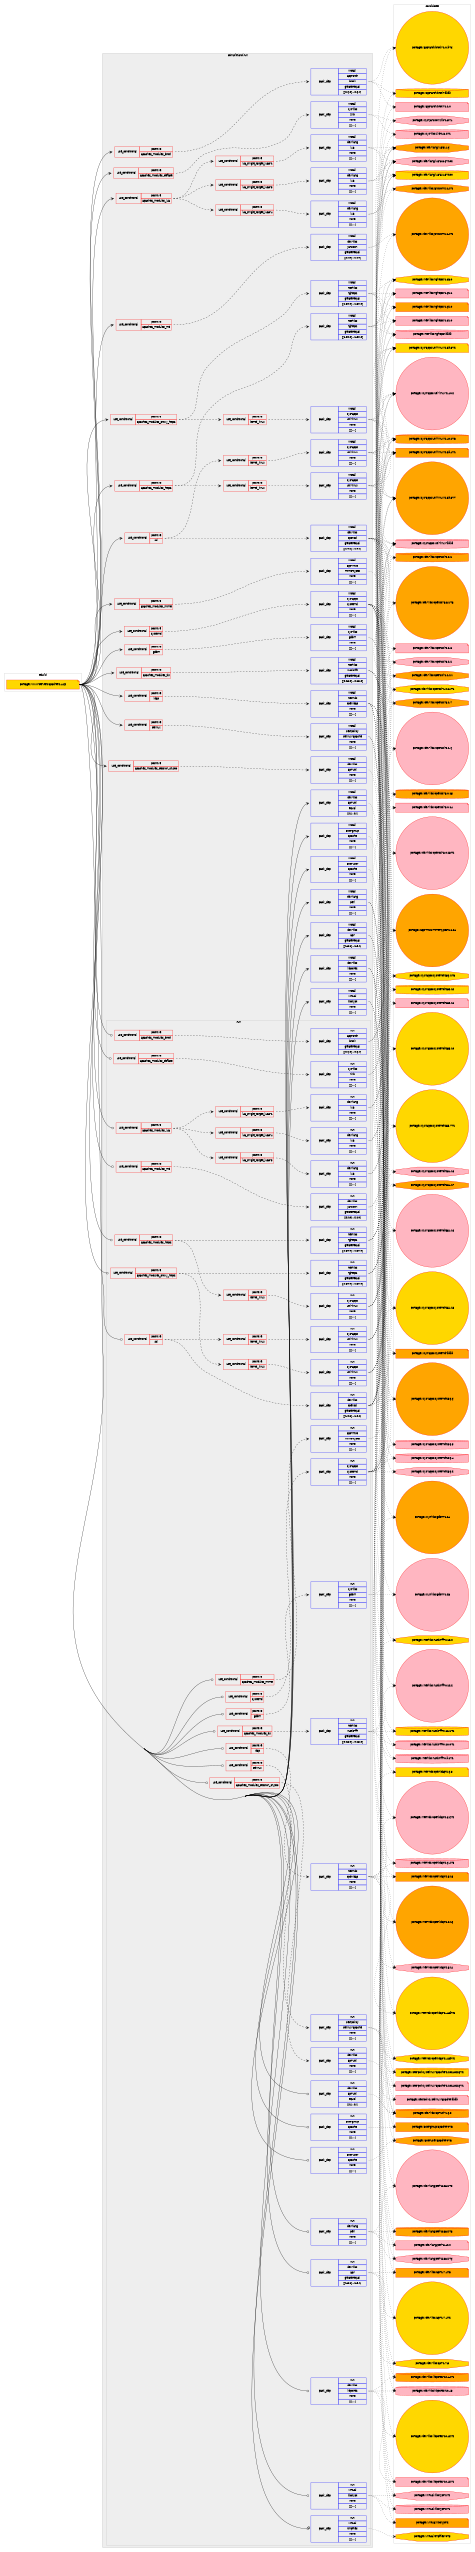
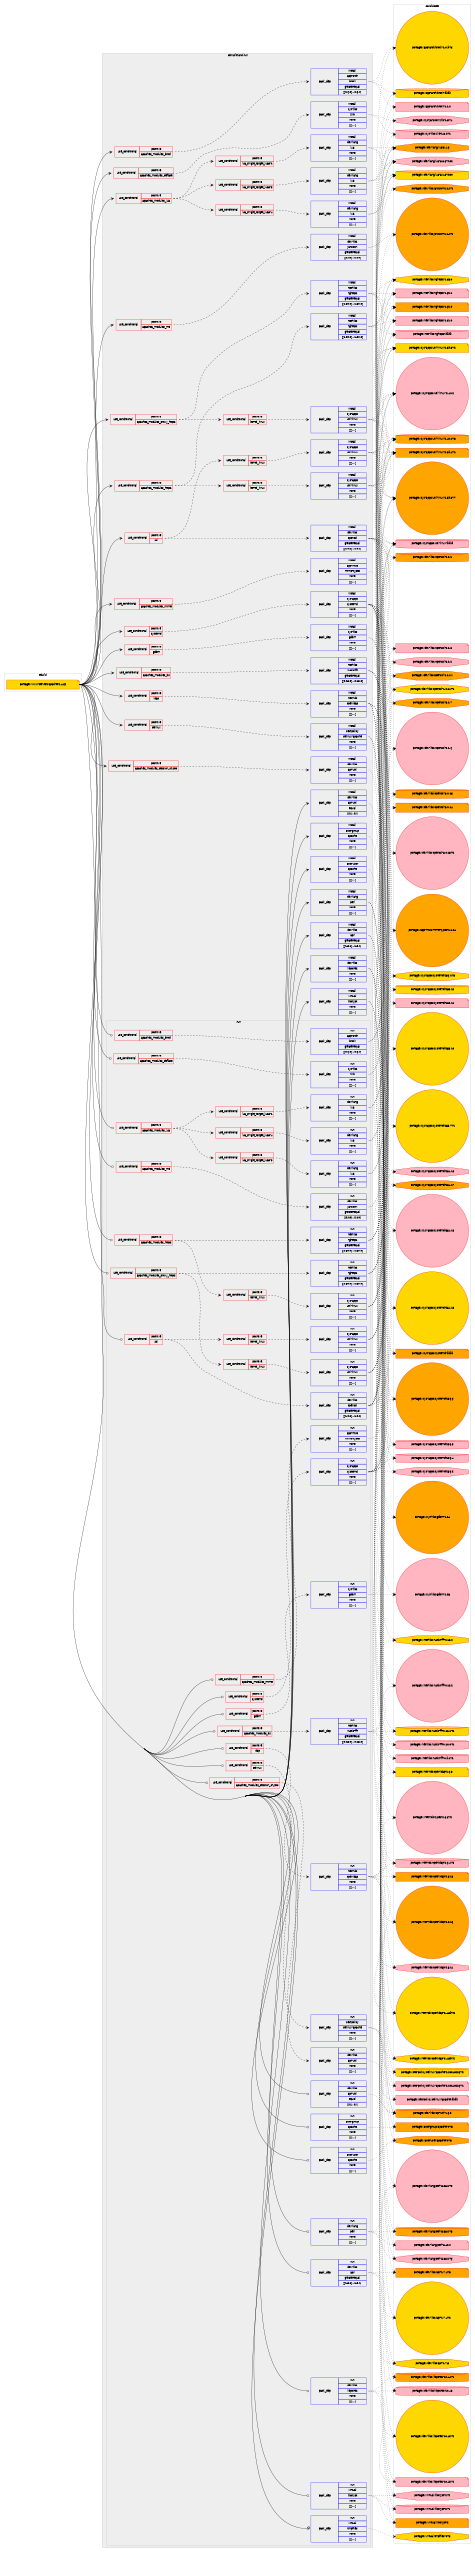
node "portage://dev-libs/openssl-3.3.1-r3": removed
node "portage://dev-libs/openssl-3.0.14": fillcolor lightpink -> orange
node "portage://net-nds/openldap-2.6.6-r2": label "portage://net-nds/openldap-2.6.6-r2" -> "portage://net-nds/types-2.6.6-r2"
